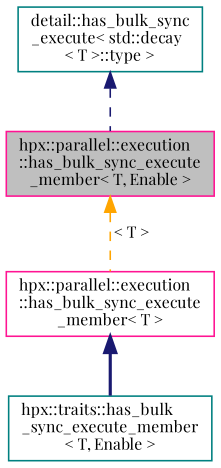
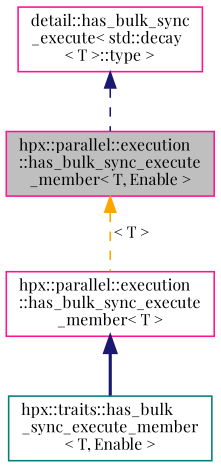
node "detail::has_bulk_sync _execute< std::decay < T >::type >": color teal -> deeppink
